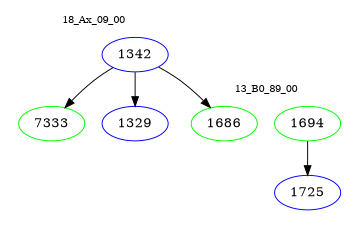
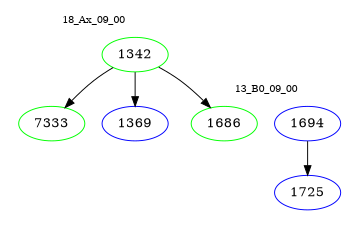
node "1342": color blue -> green
cluster "13_B0_89_00": label "13_B0_89_00" -> "13_B0_09_00"
node "1329": label "1329" -> "1369"
node "1694": color green -> blue
